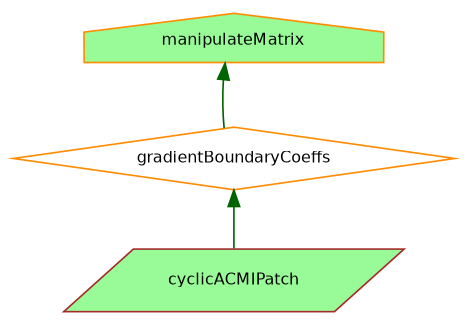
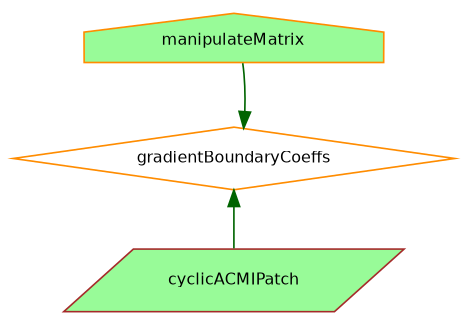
edge "gradientBoundaryCoeffs" -> "manipulateMatrix": reversed
